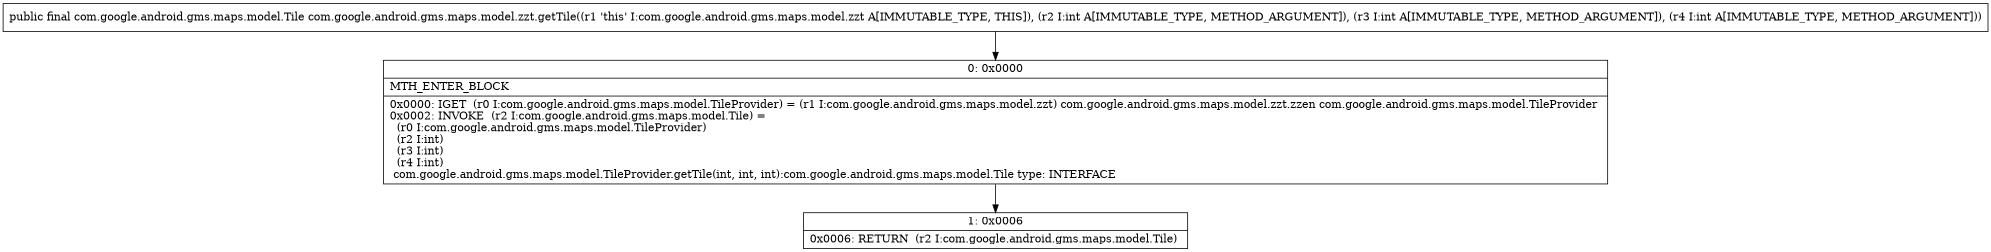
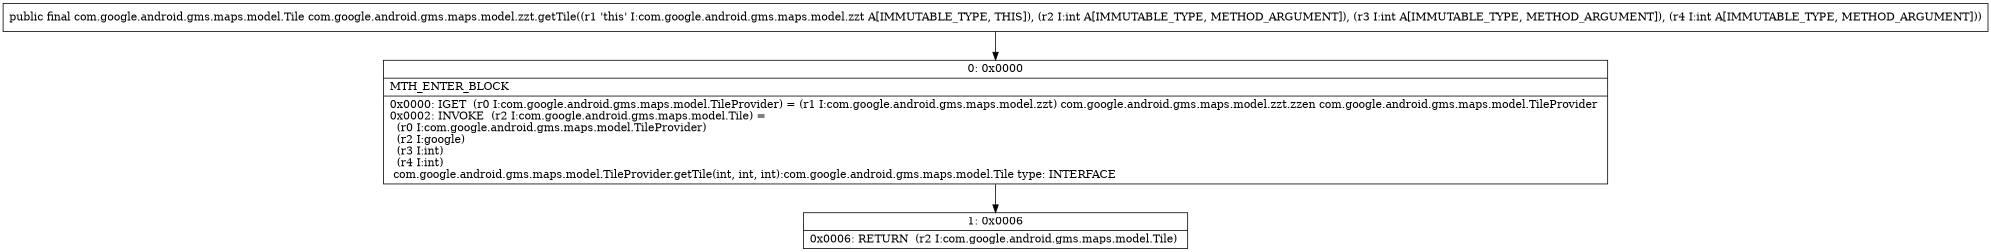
node "0: 0x0000": text "(r2 I:int)" -> "(r2 I:google)"
